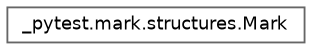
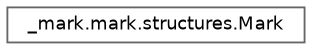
node "_pytest.mark.structures.Mark": label "_pytest.mark.structures.Mark" -> "_mark.mark.structures.Mark"
